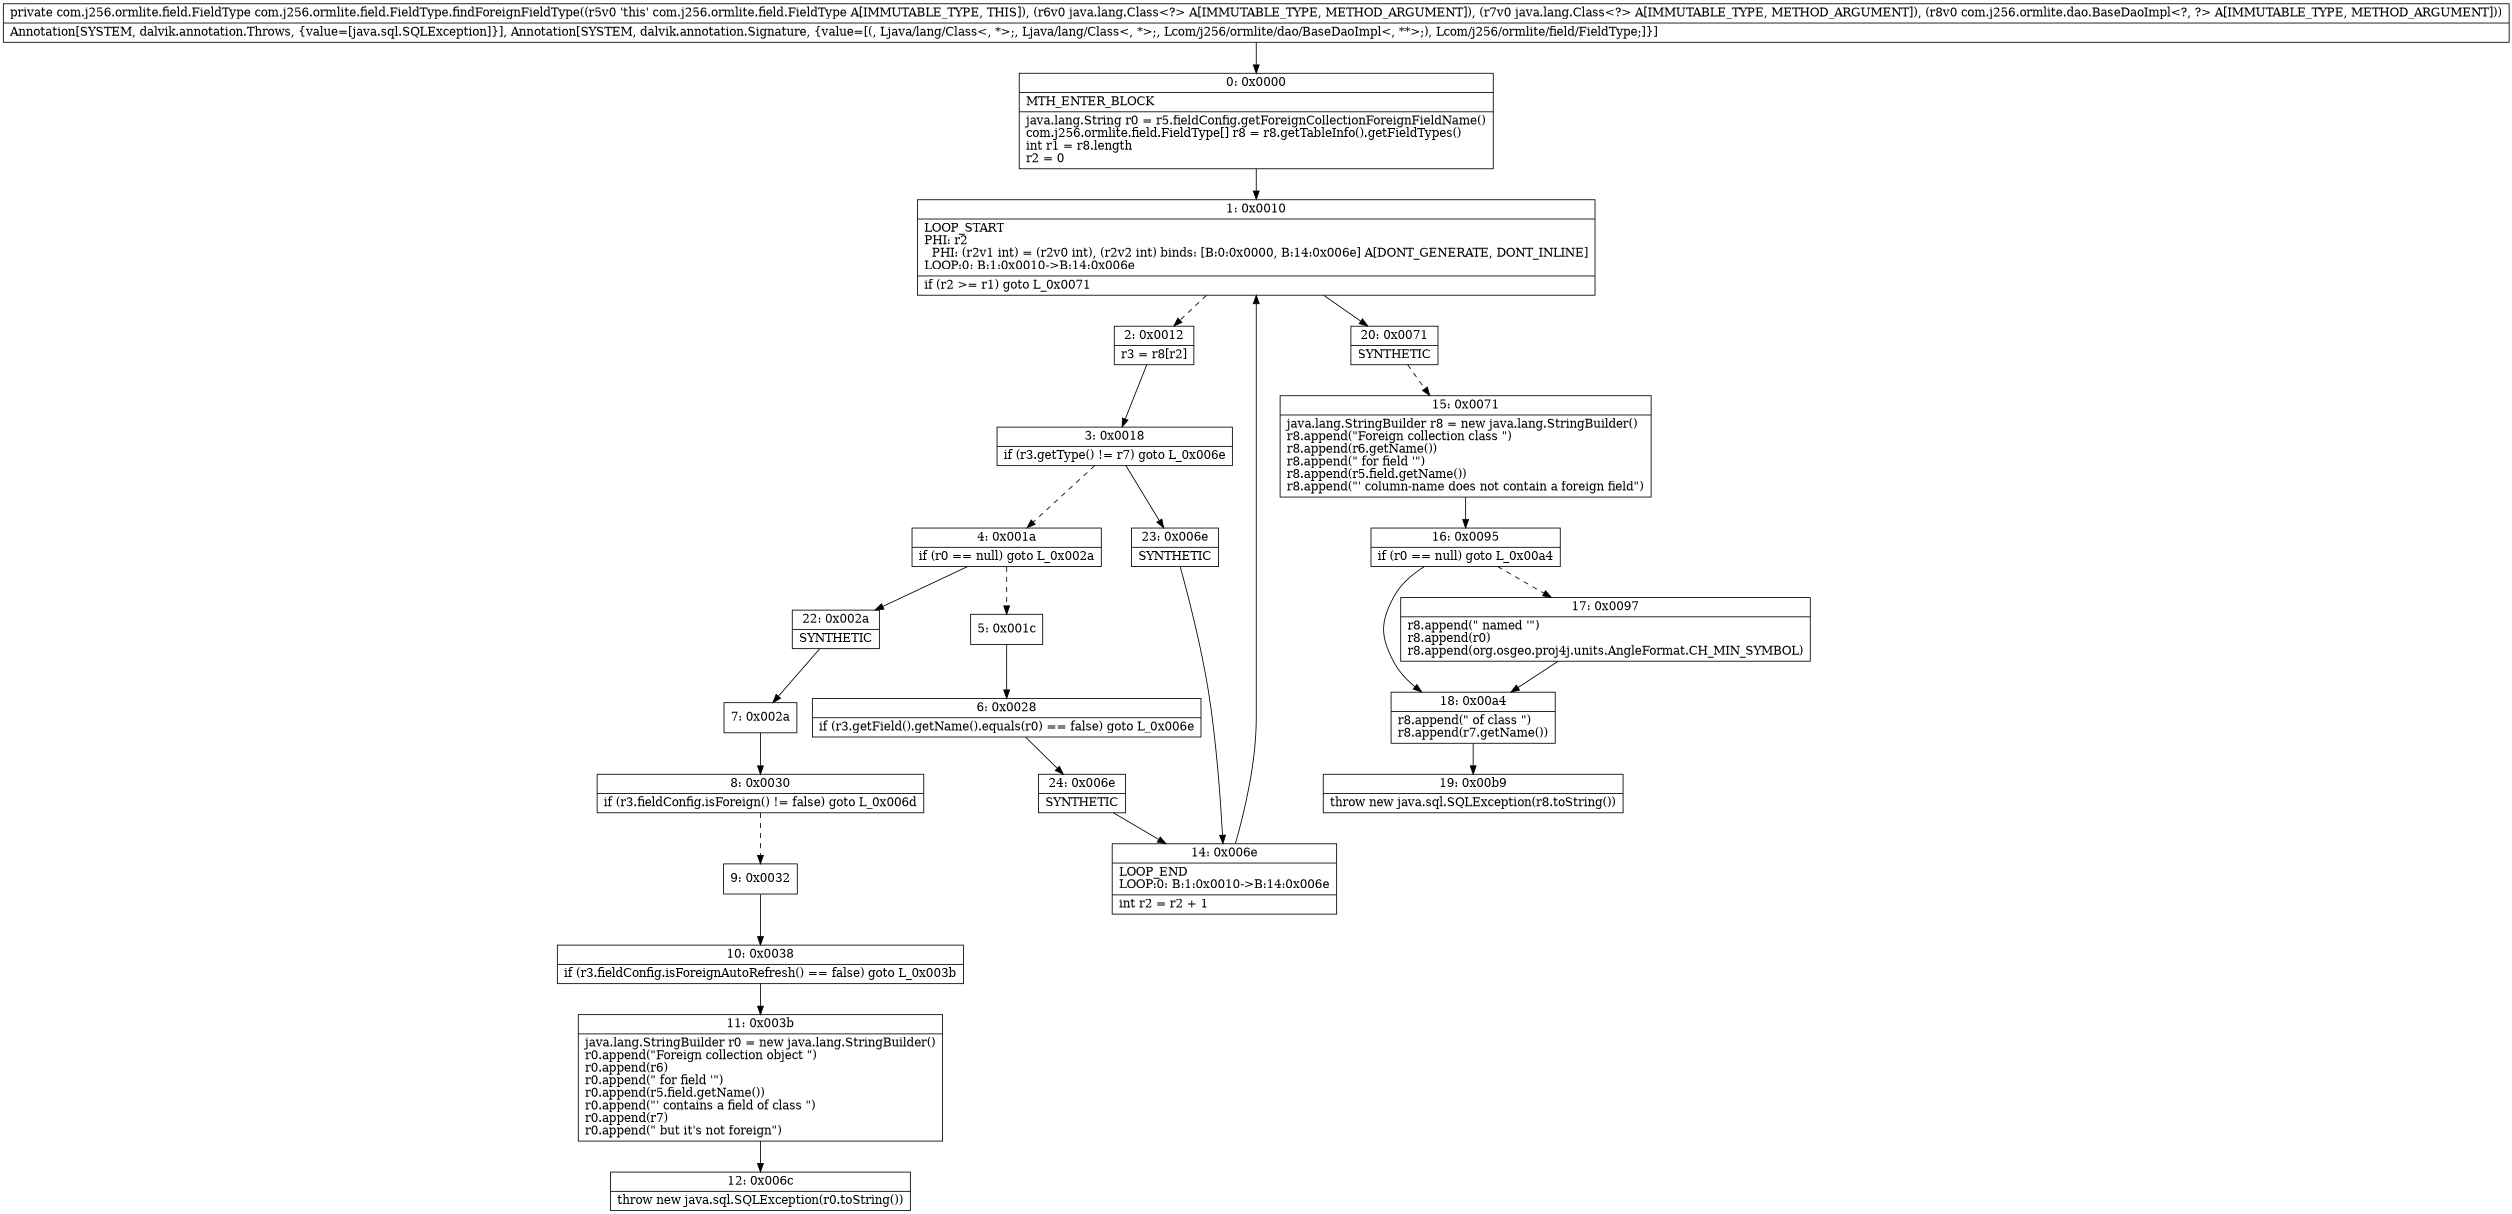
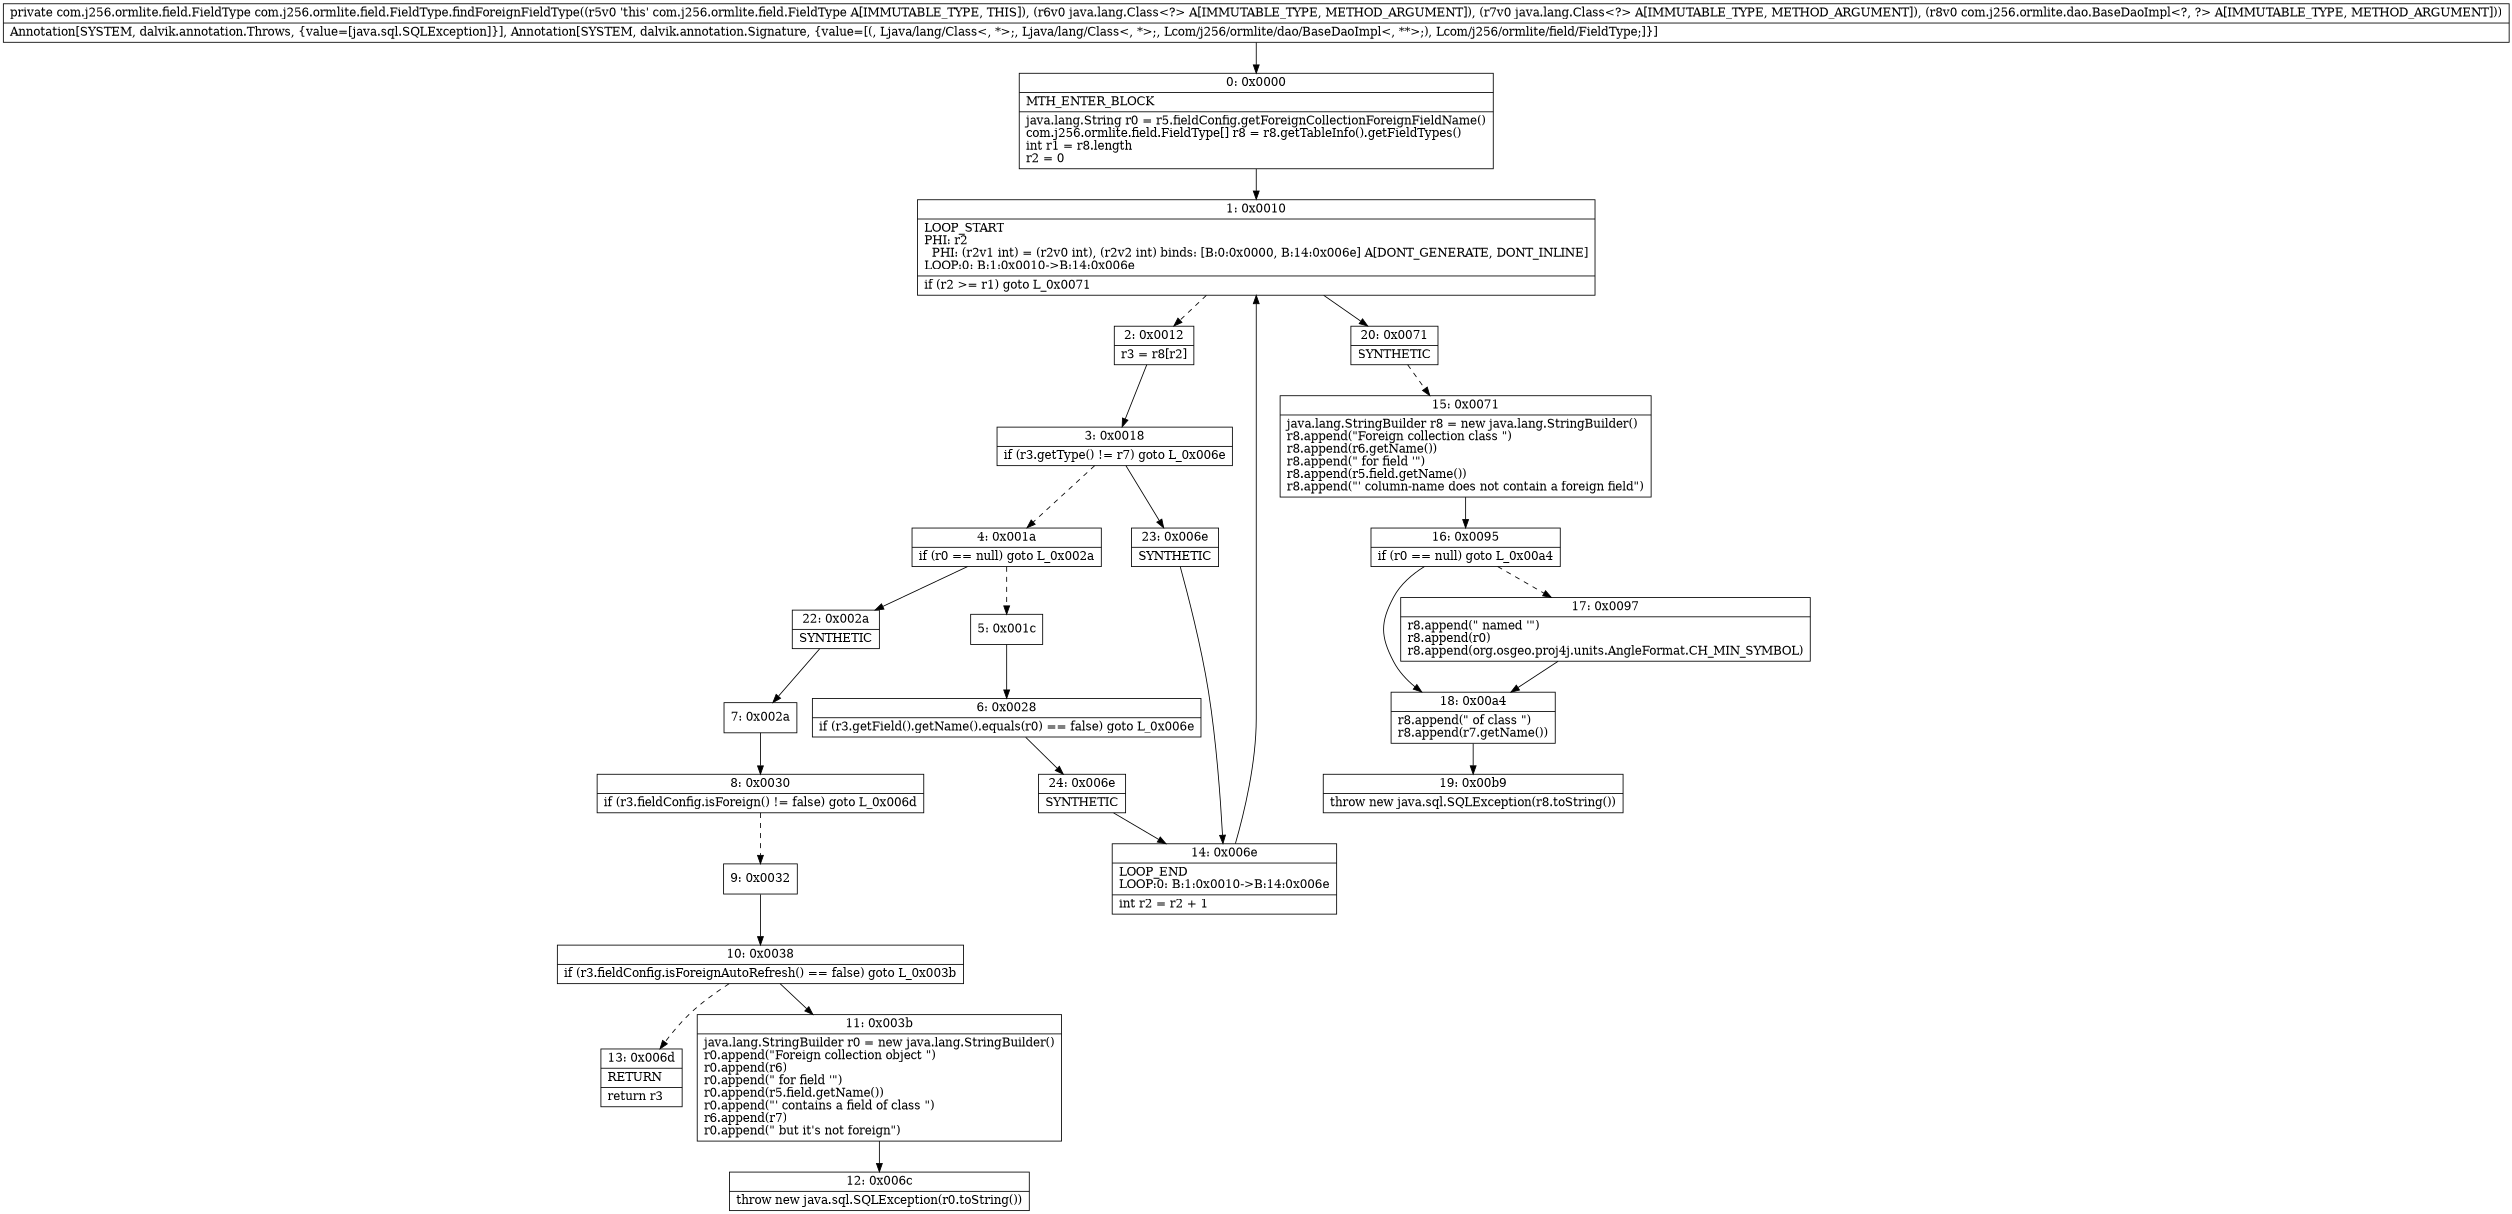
node "13: 0x006d": added
node "11: 0x003b": text "r0.append(r7)" -> "r6.append(r7)"
